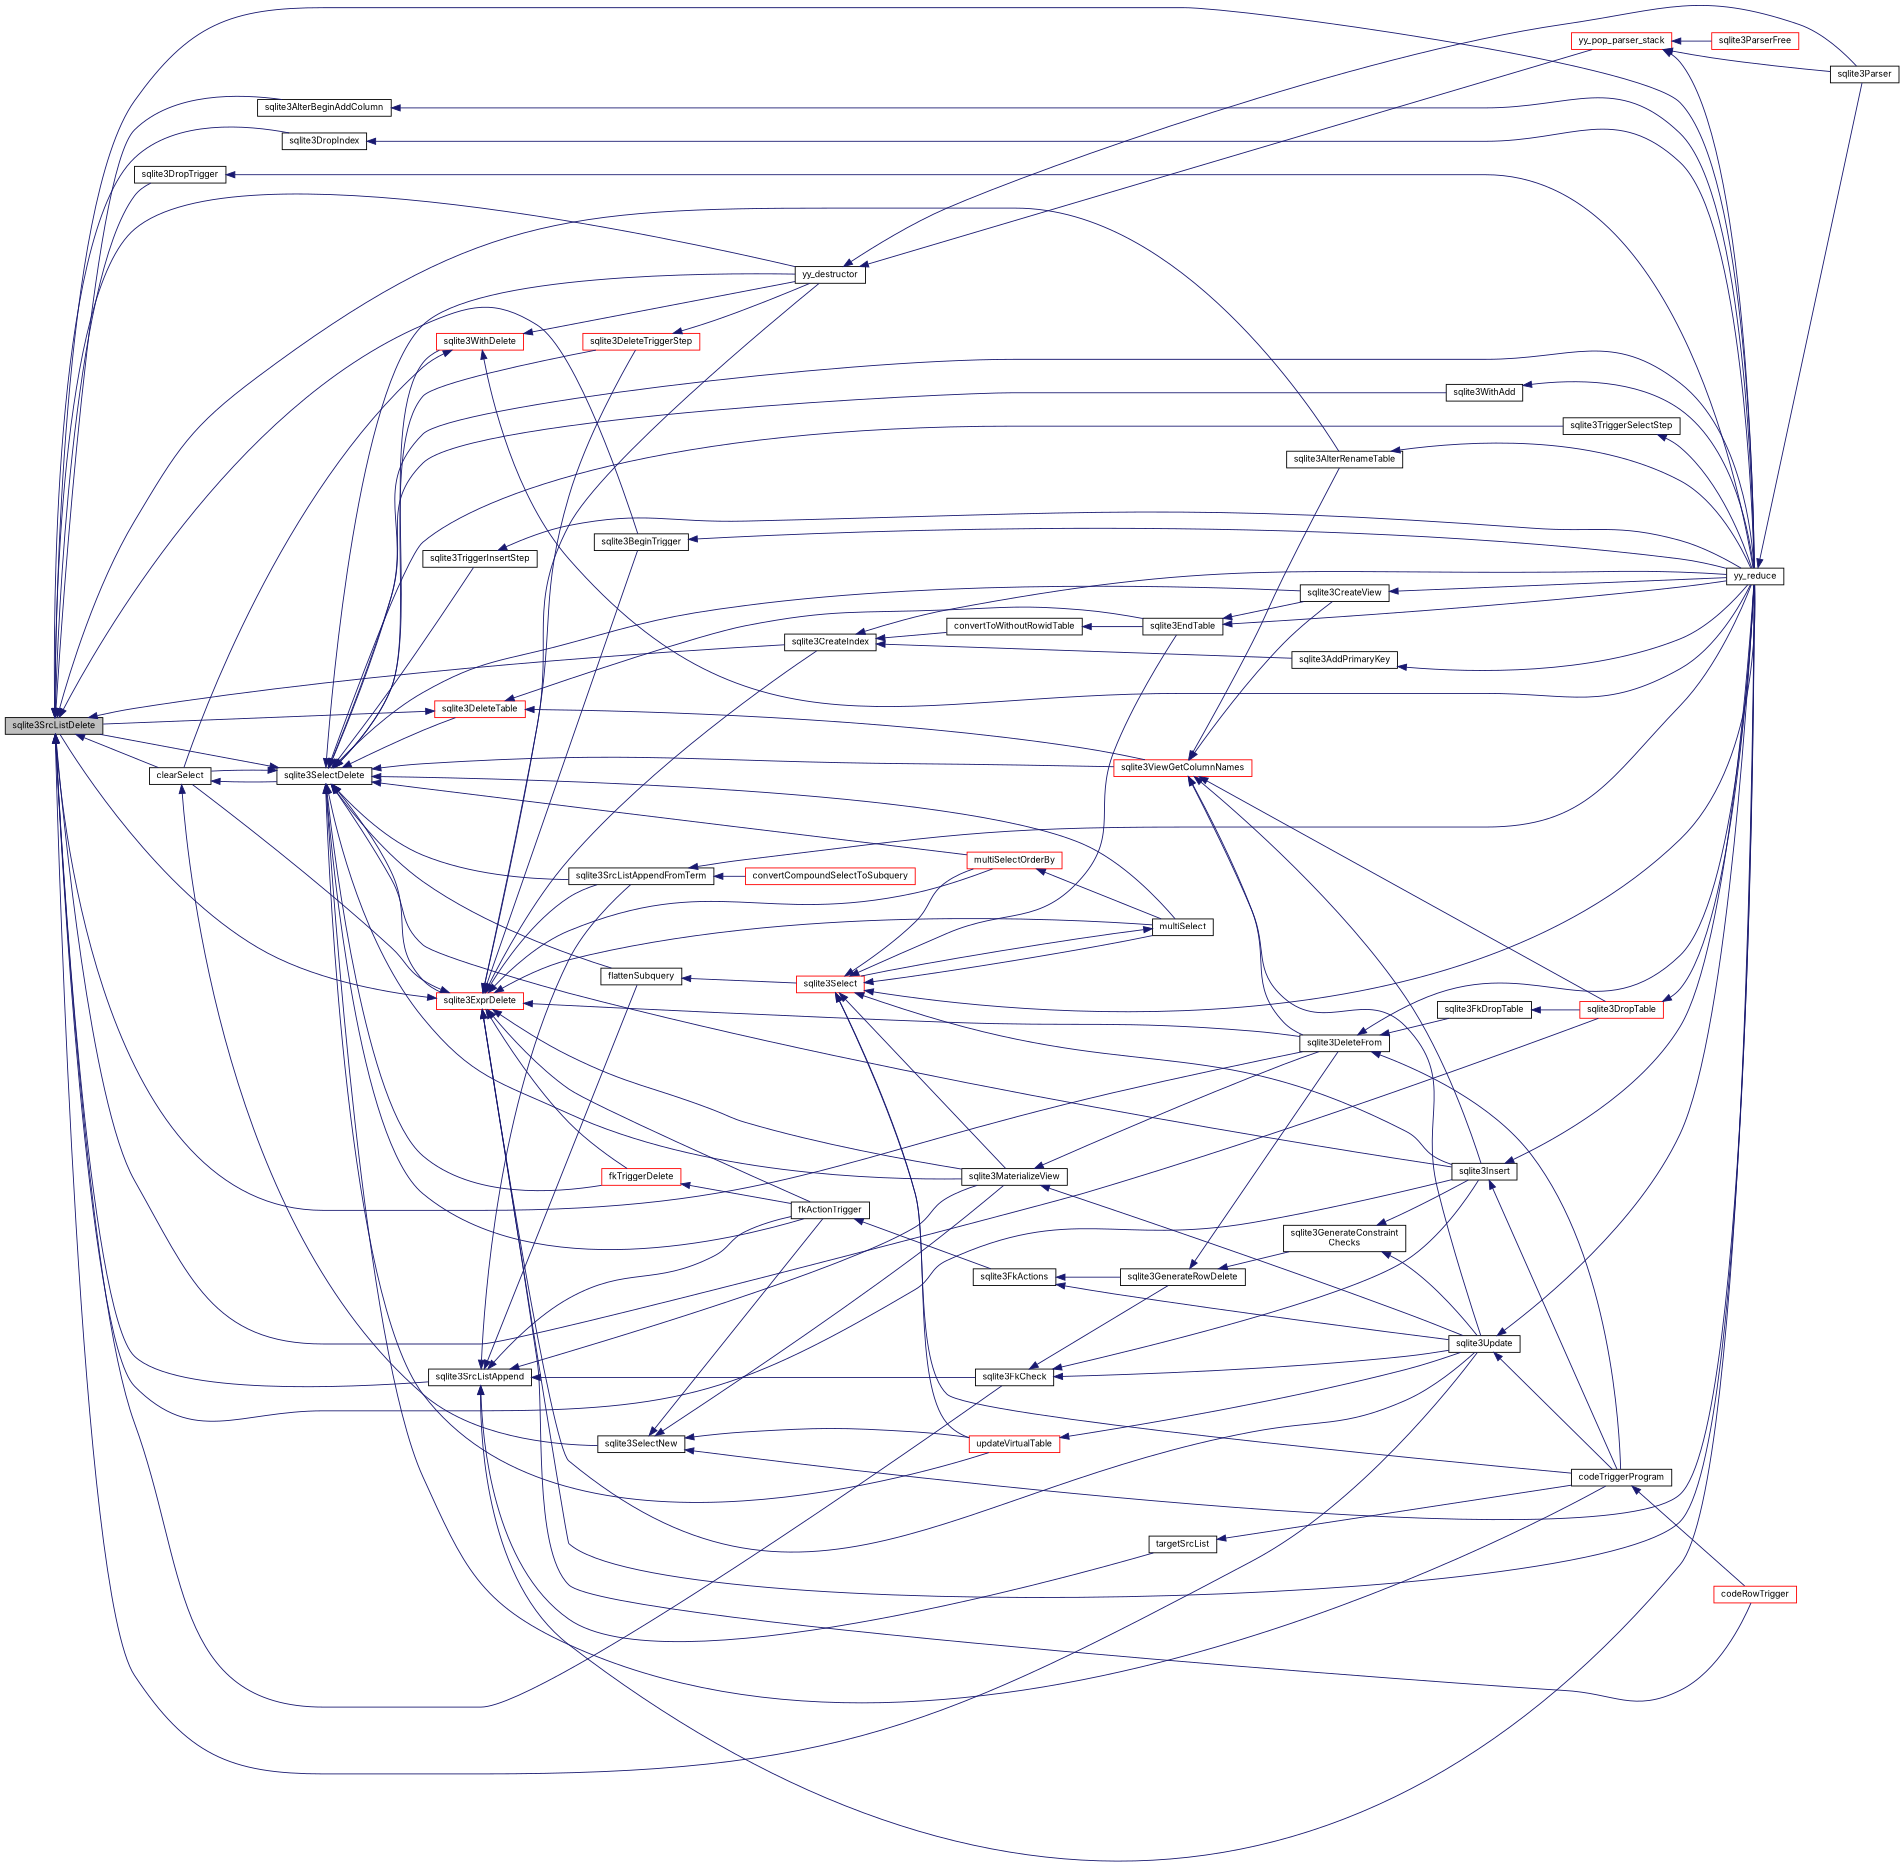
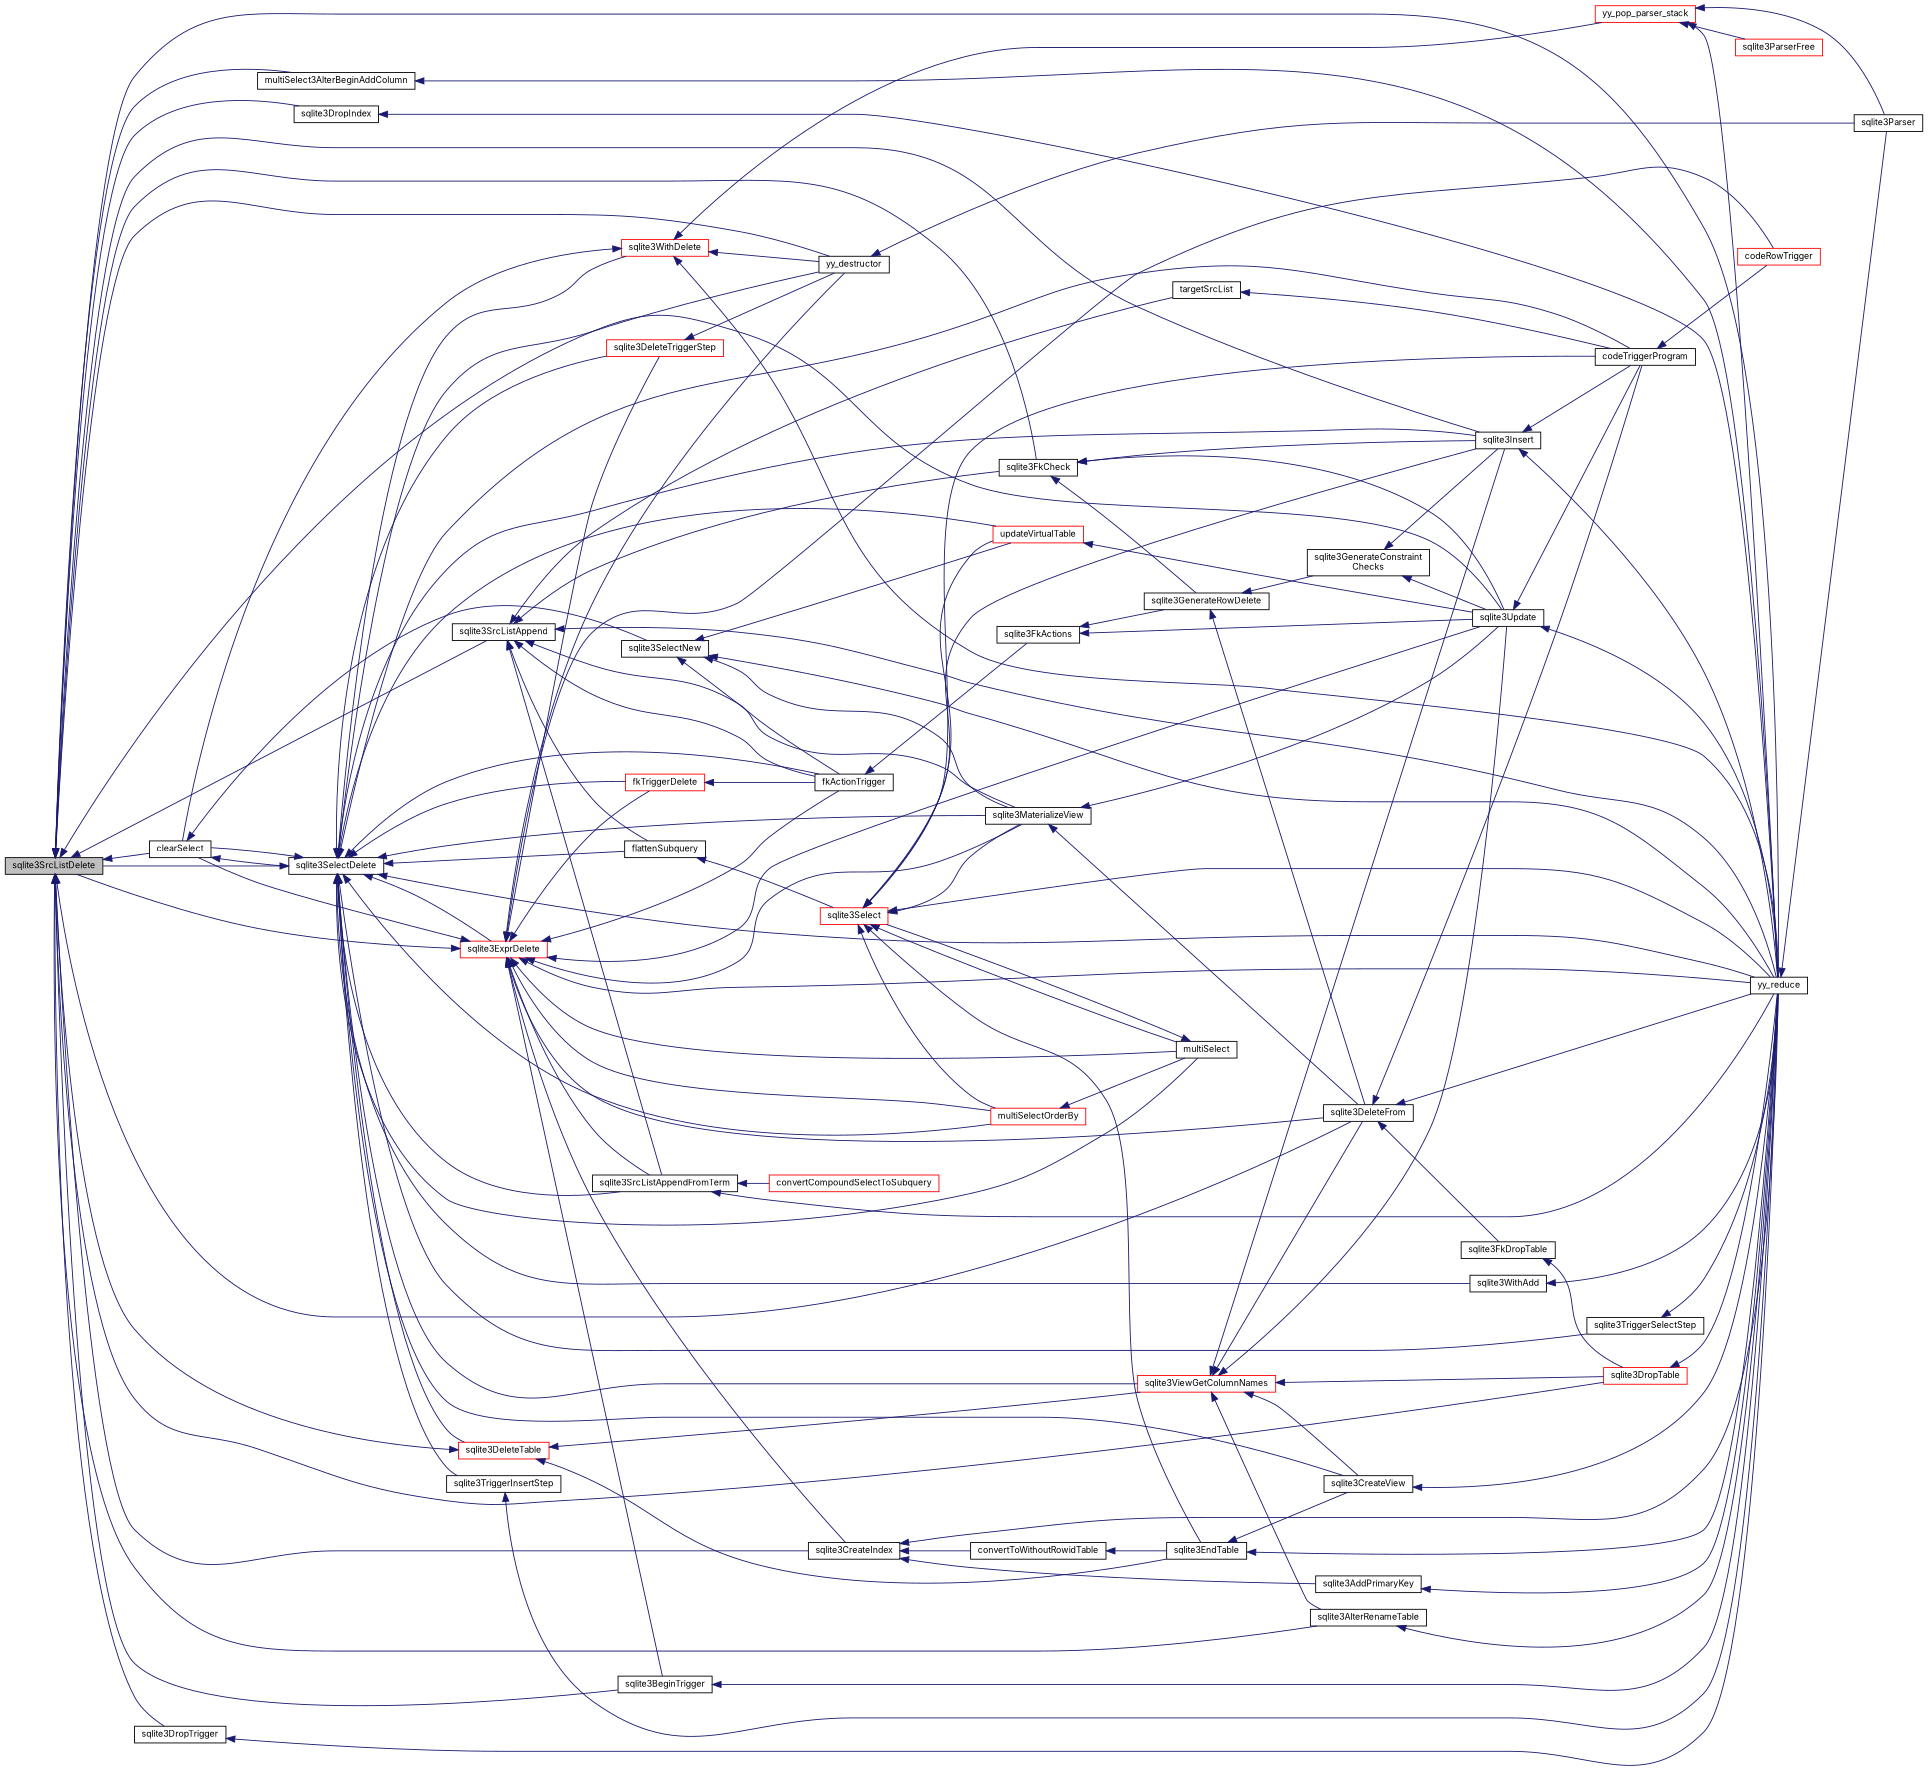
node "sqlite3AlterBeginAddColumn": label "sqlite3AlterBeginAddColumn" -> "multiSelect3AlterBeginAddColumn"
edge "yy_pop_parser_stack" -> "yy_destructor": now "yy_pop_parser_stack" -> "sqlite3WithDelete"
